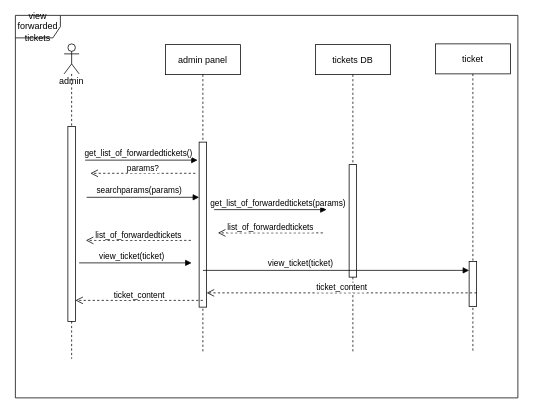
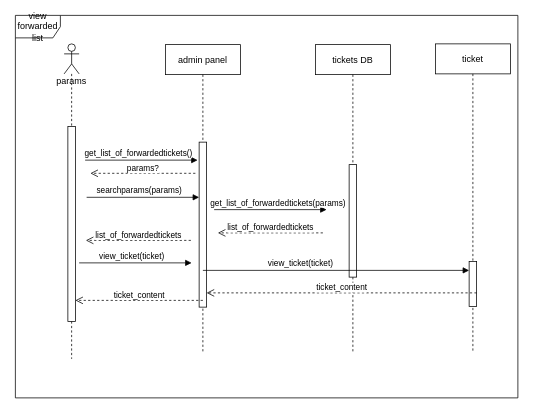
node "view forwarded tickets": label "view forwarded tickets" -> "view forwarded list"
node "admin": label "admin" -> "params"
